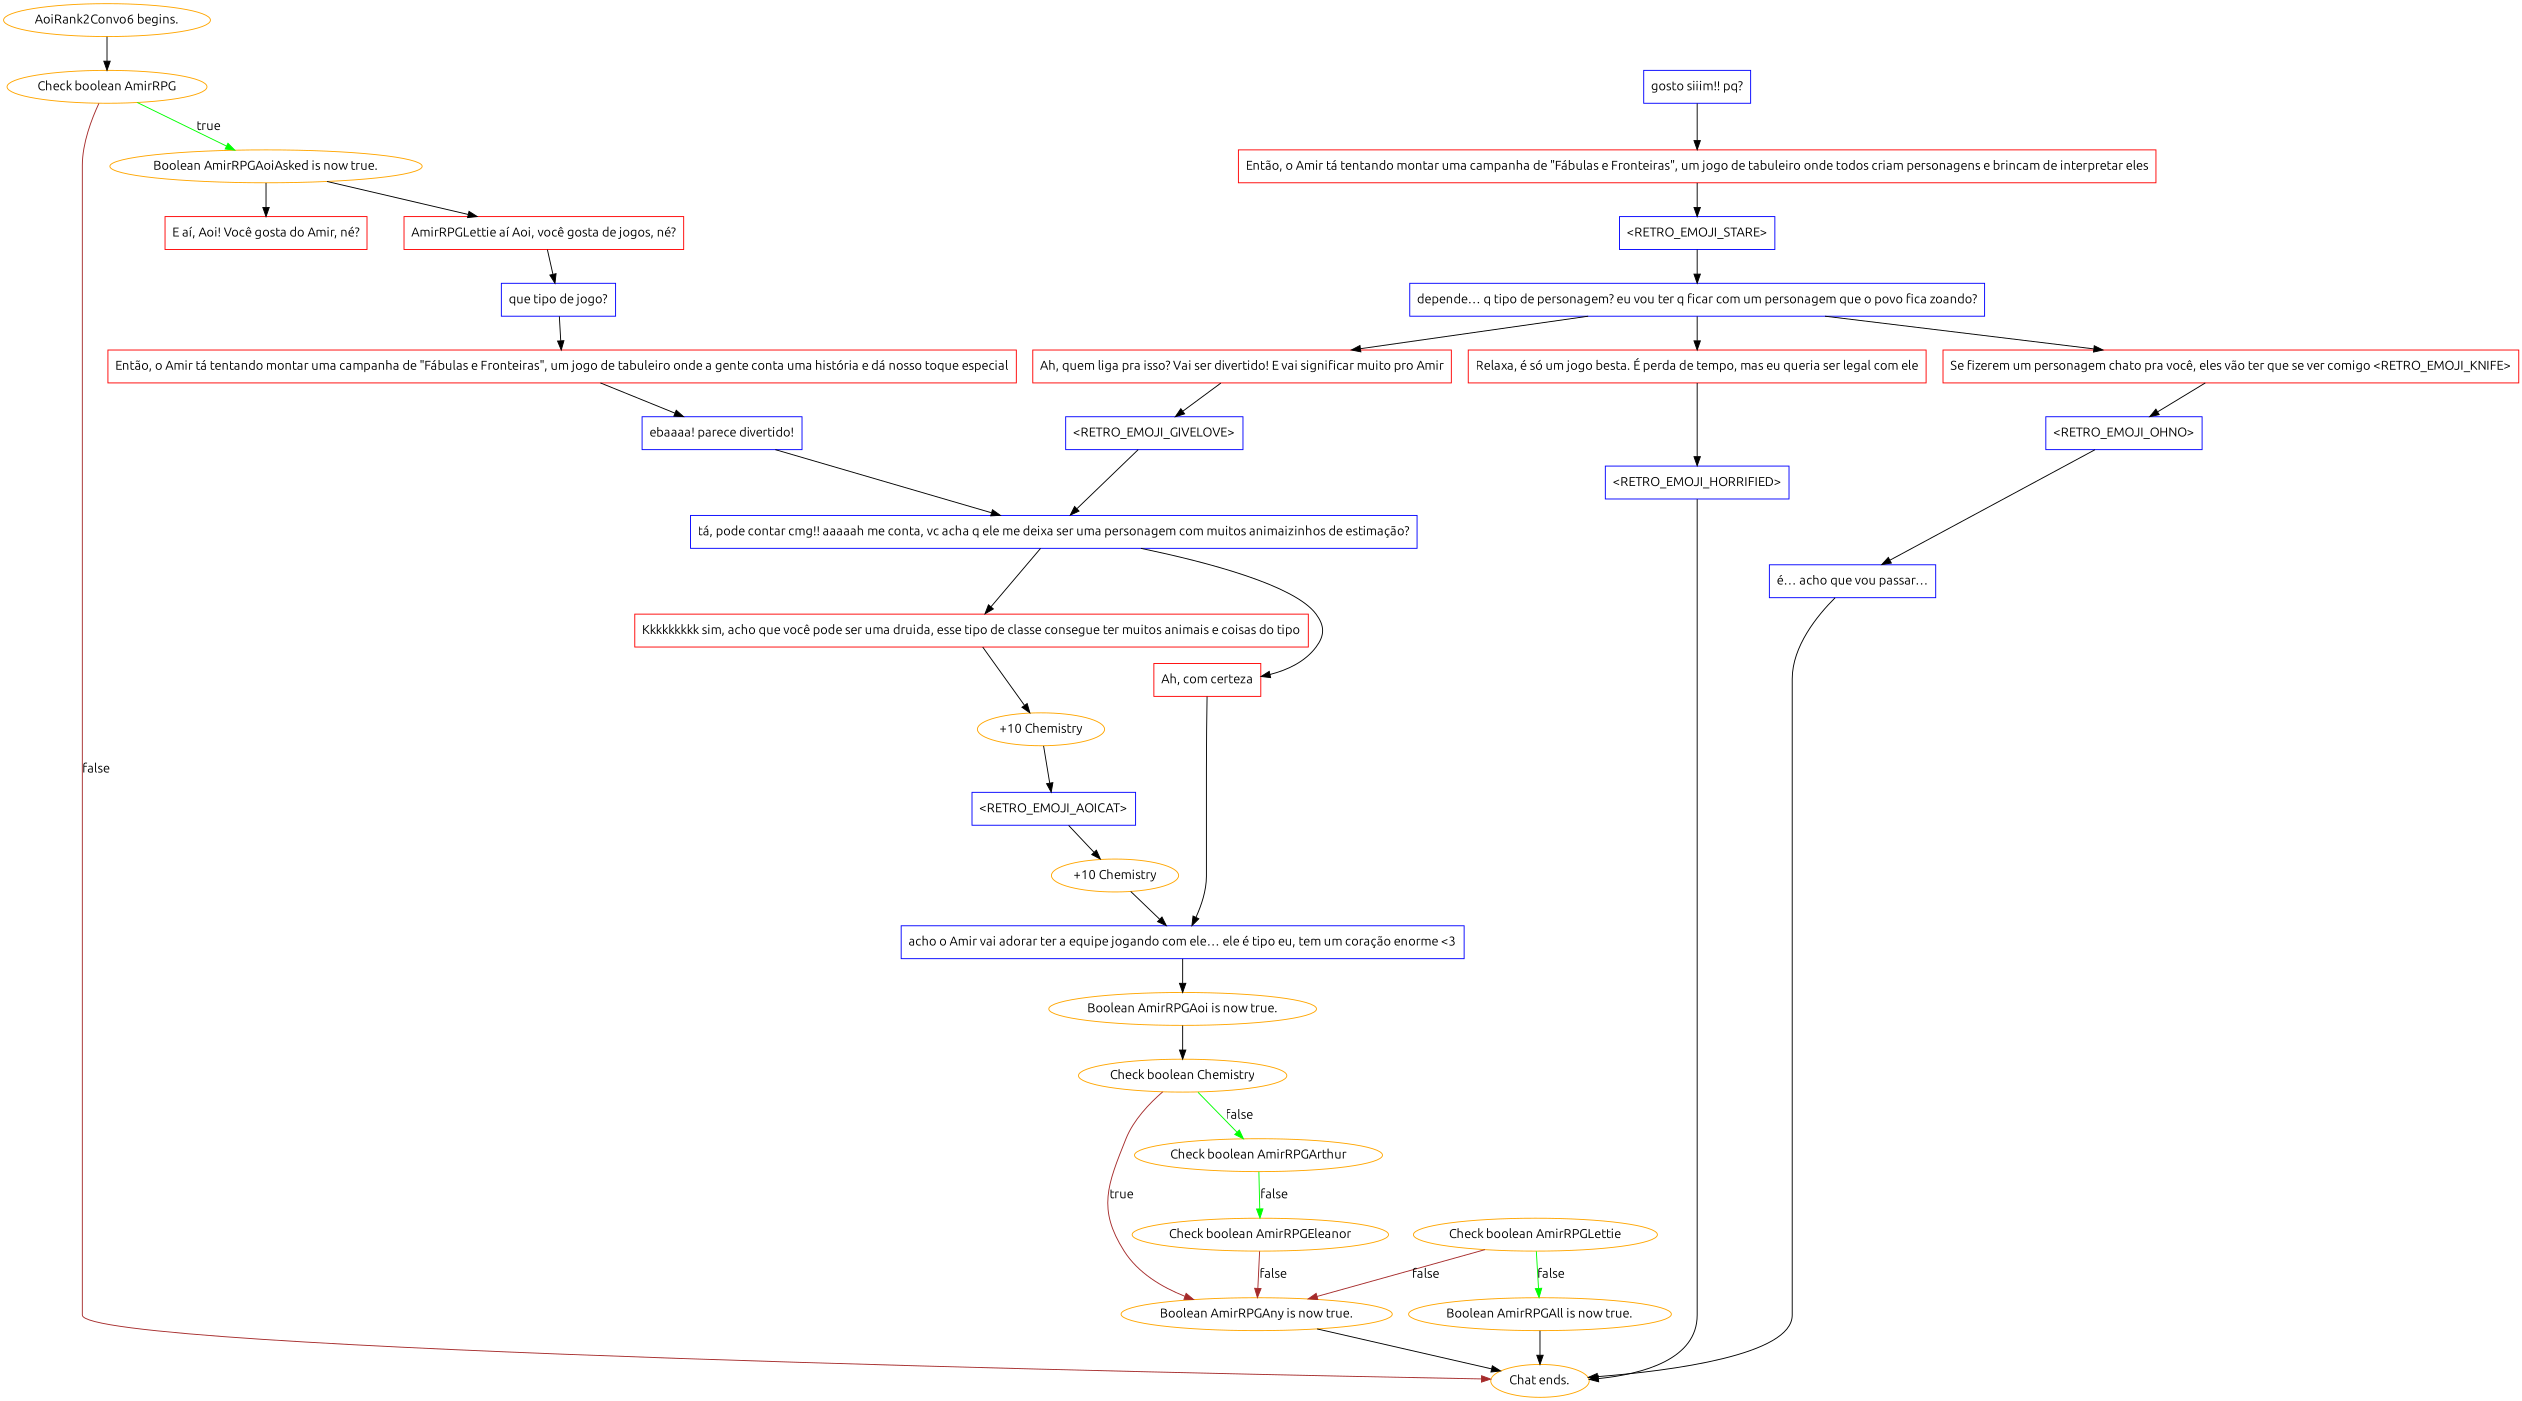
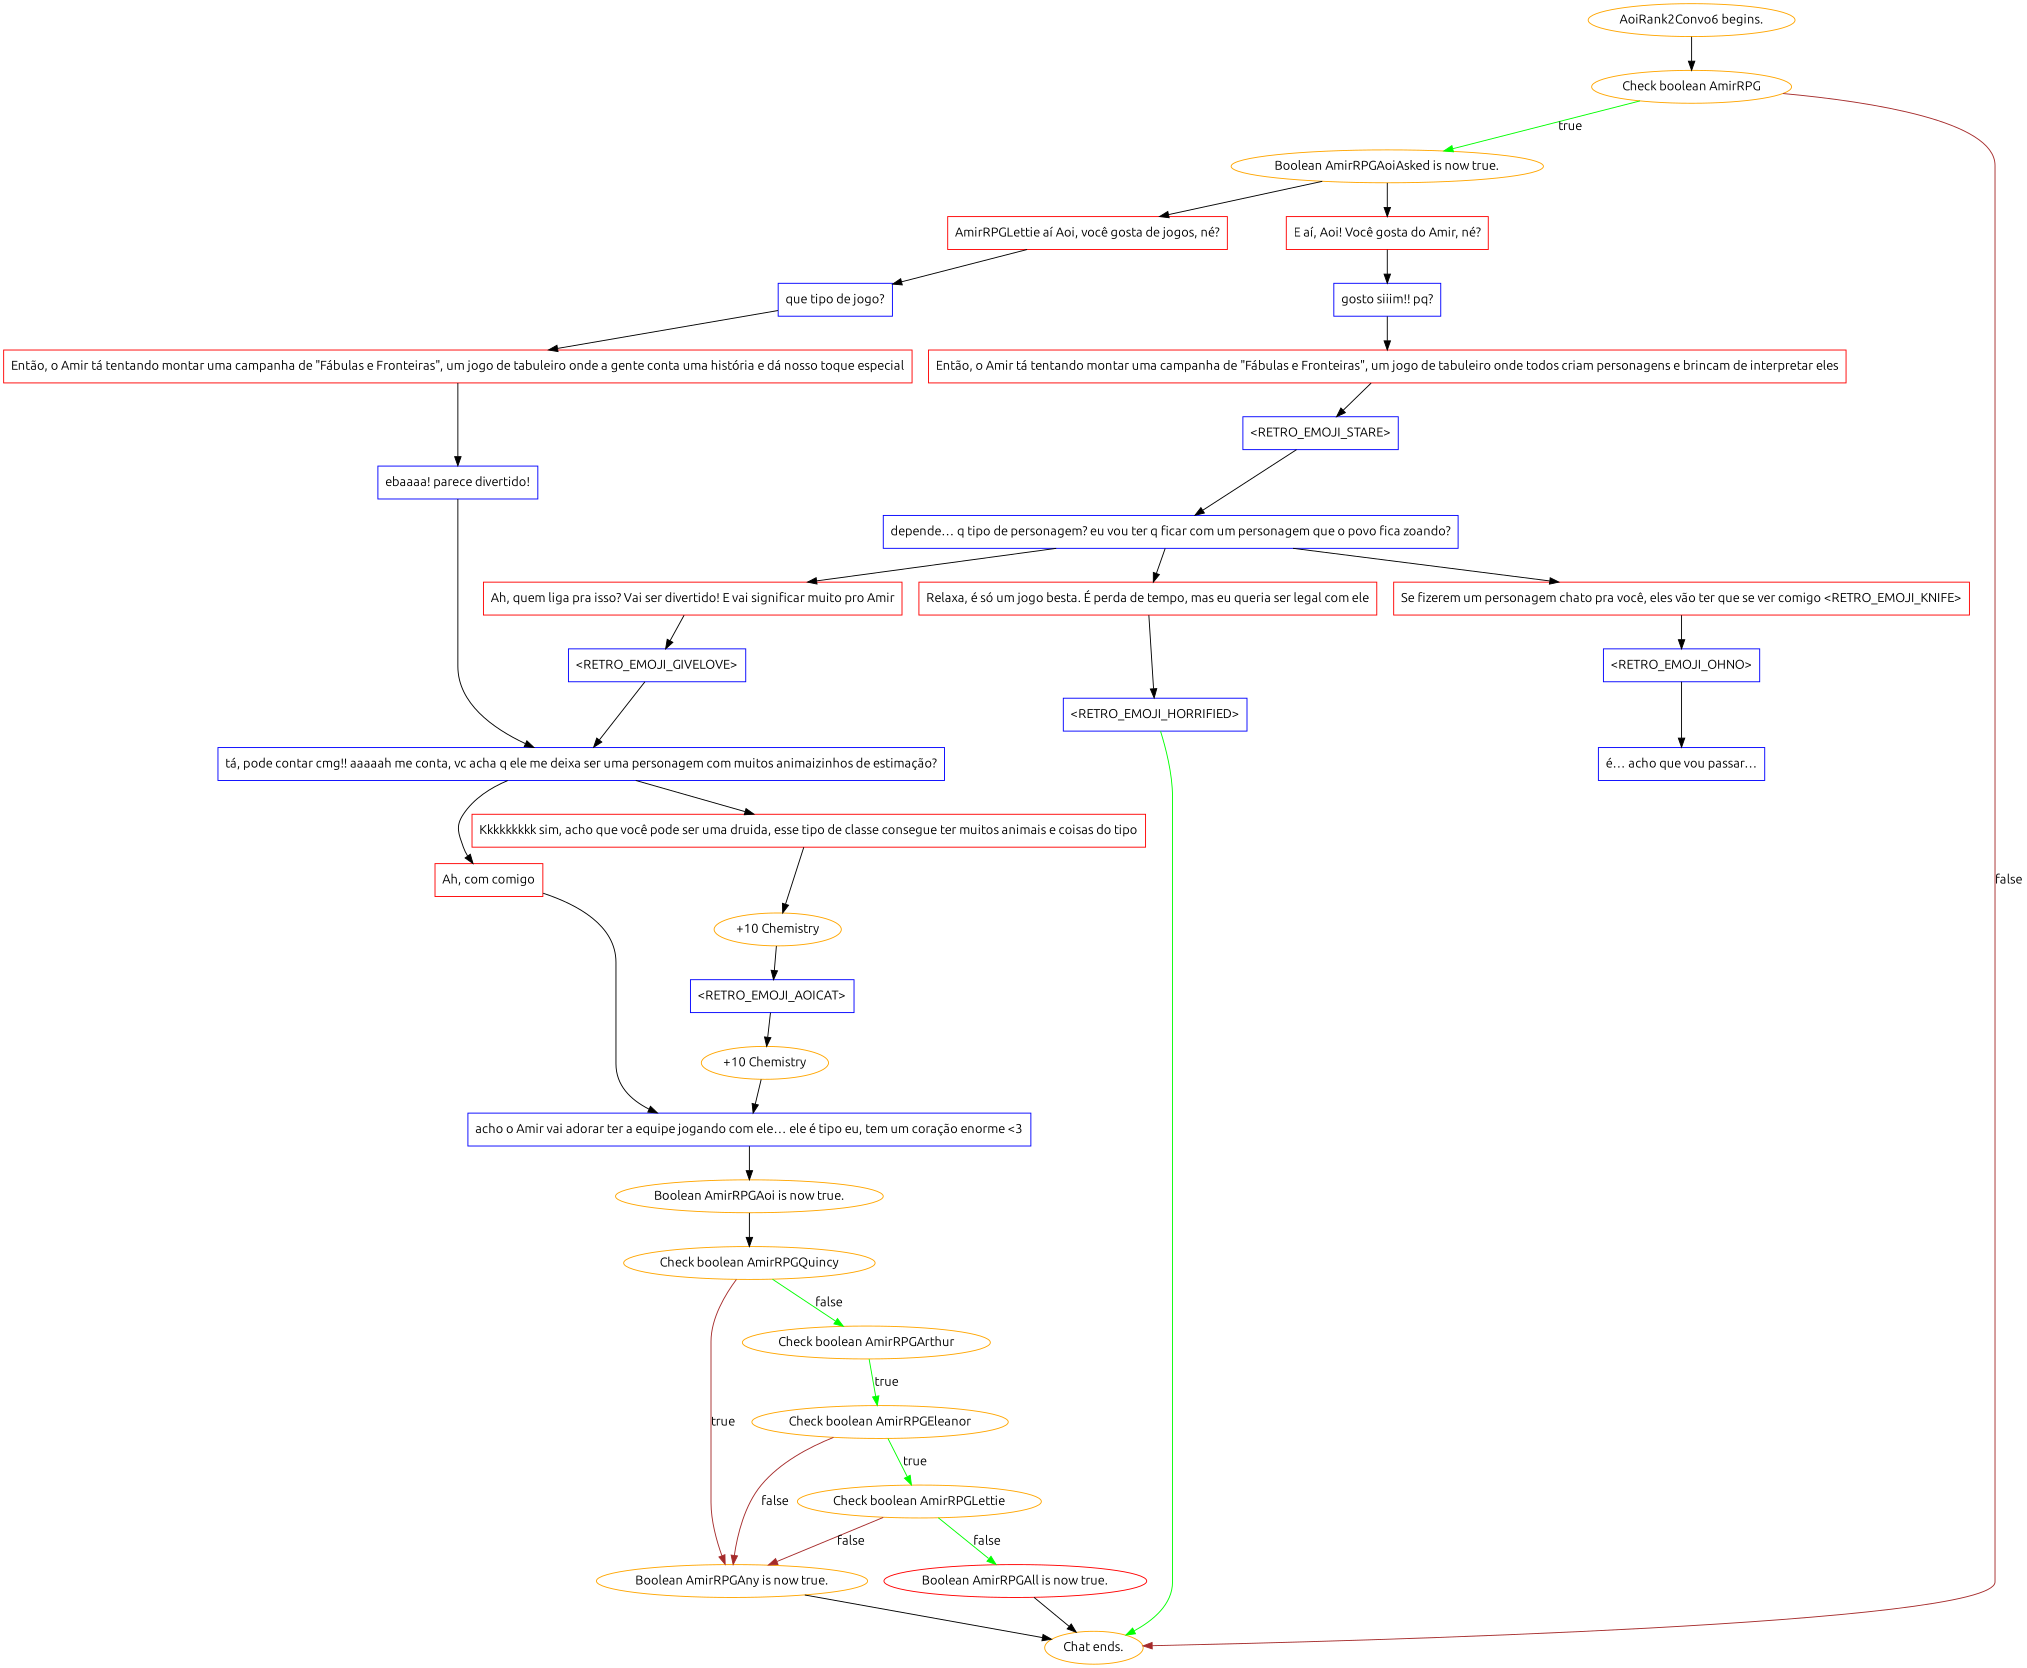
edge "E aí, Aoi! Você gosta do Amir, né?" -> "gosto siiim!! pq?": added
node "Ah, com certeza": label "Ah, com certeza" -> "Ah, com comigo"
edge "<RETRO_EMOJI_HORRIFIED>" -> "Chat ends.": color black -> green
edge "é… acho que vou passar…" -> "Chat ends.": removed
node "Check boolean Chemistry": label "Check boolean Chemistry" -> "Check boolean AmirRPGQuincy"
edge "Check boolean AmirRPGArthur" -> "Check boolean AmirRPGEleanor": label "false" -> "true"
node "Boolean AmirRPGAll is now true.": color orange -> red
edge "Check boolean AmirRPGEleanor" -> "Check boolean AmirRPGLettie": added, label "true"
